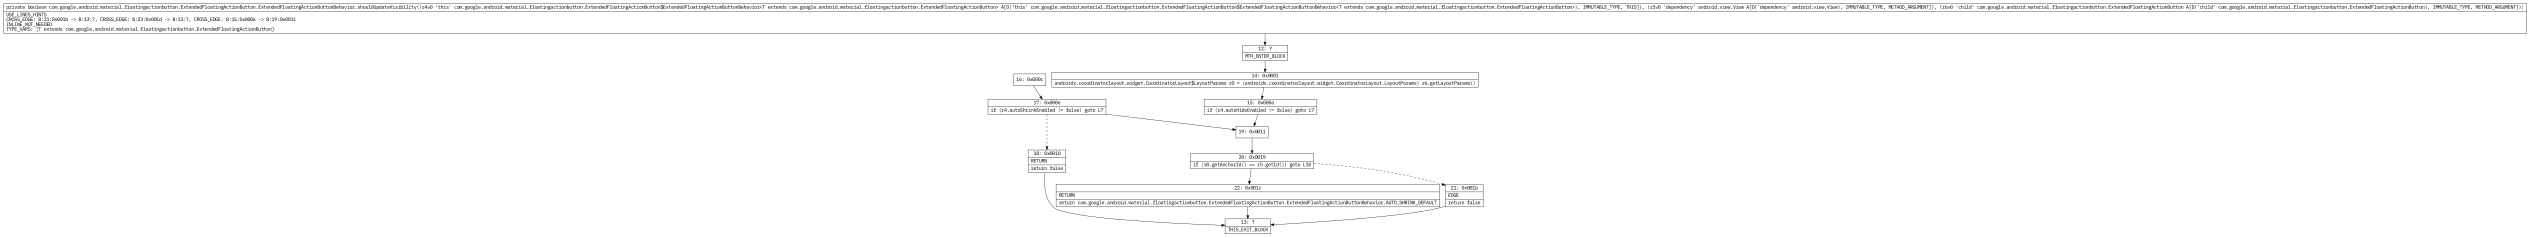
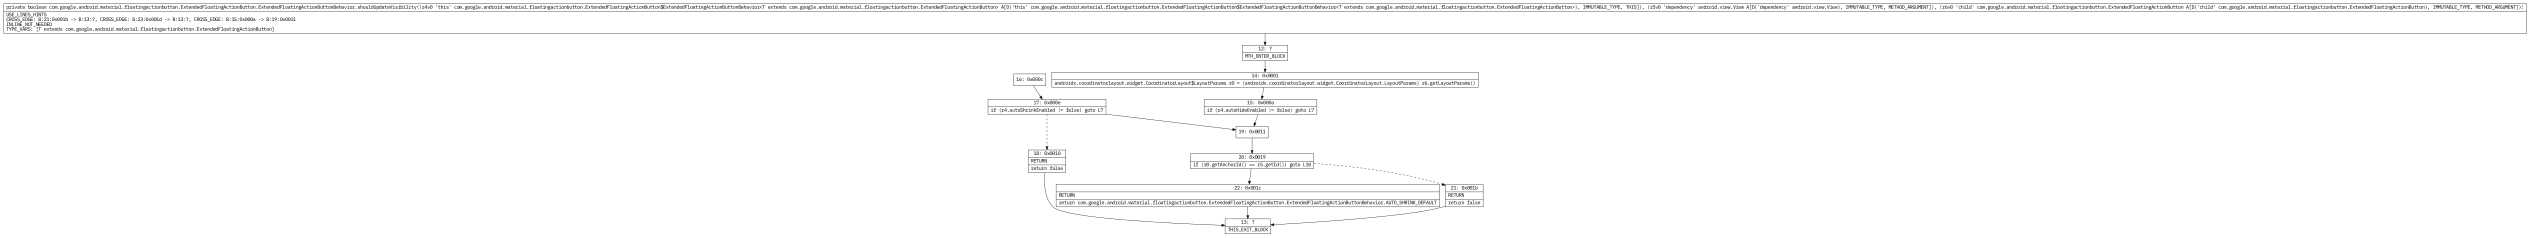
node "21: 0x001b": text "EDGE" -> "RETURN"
